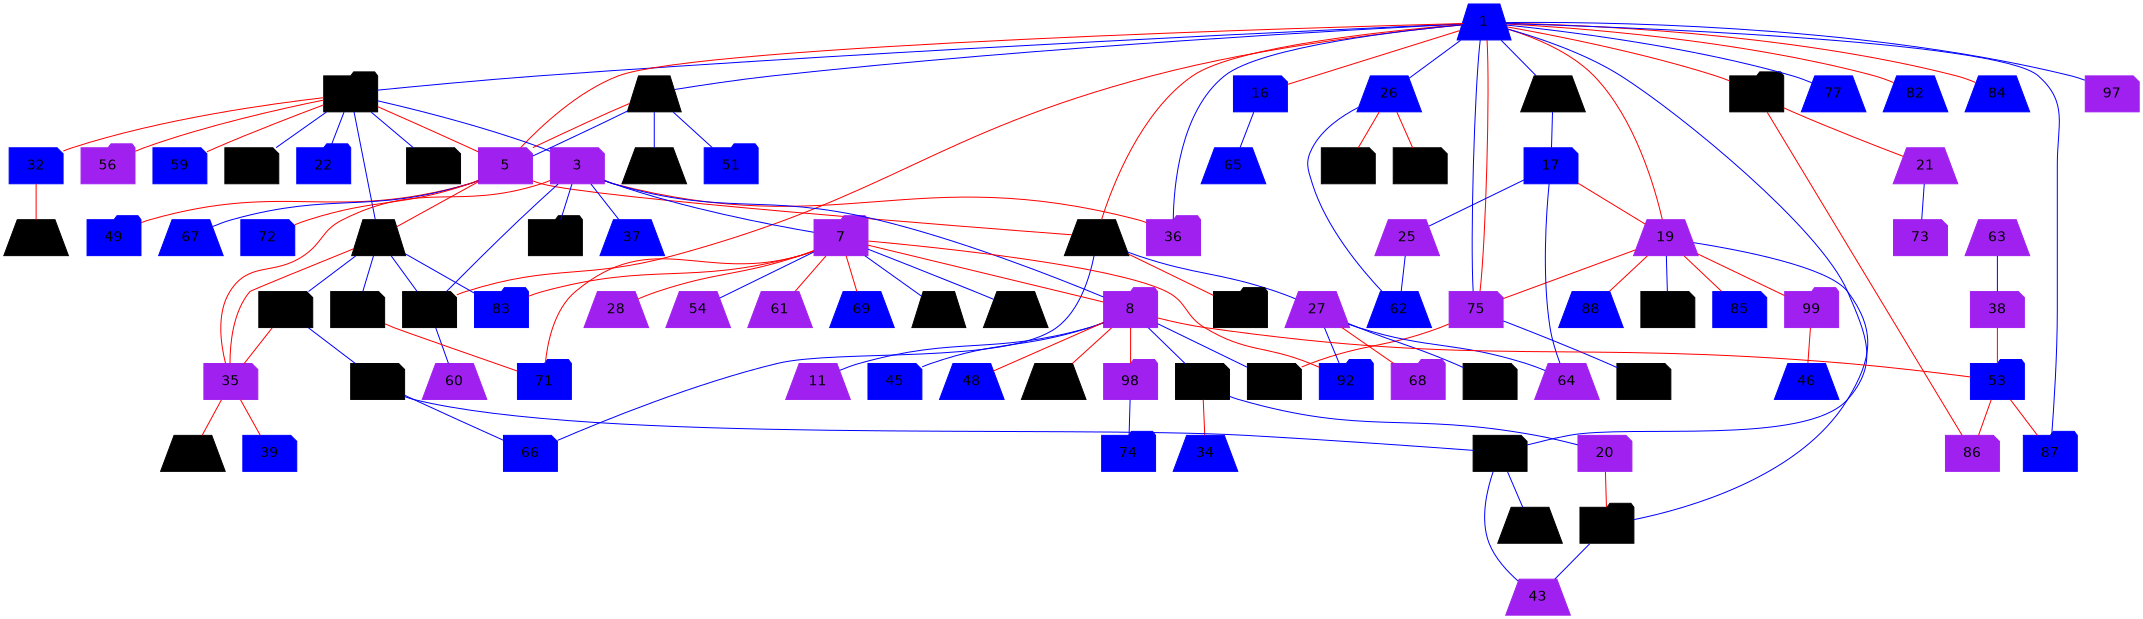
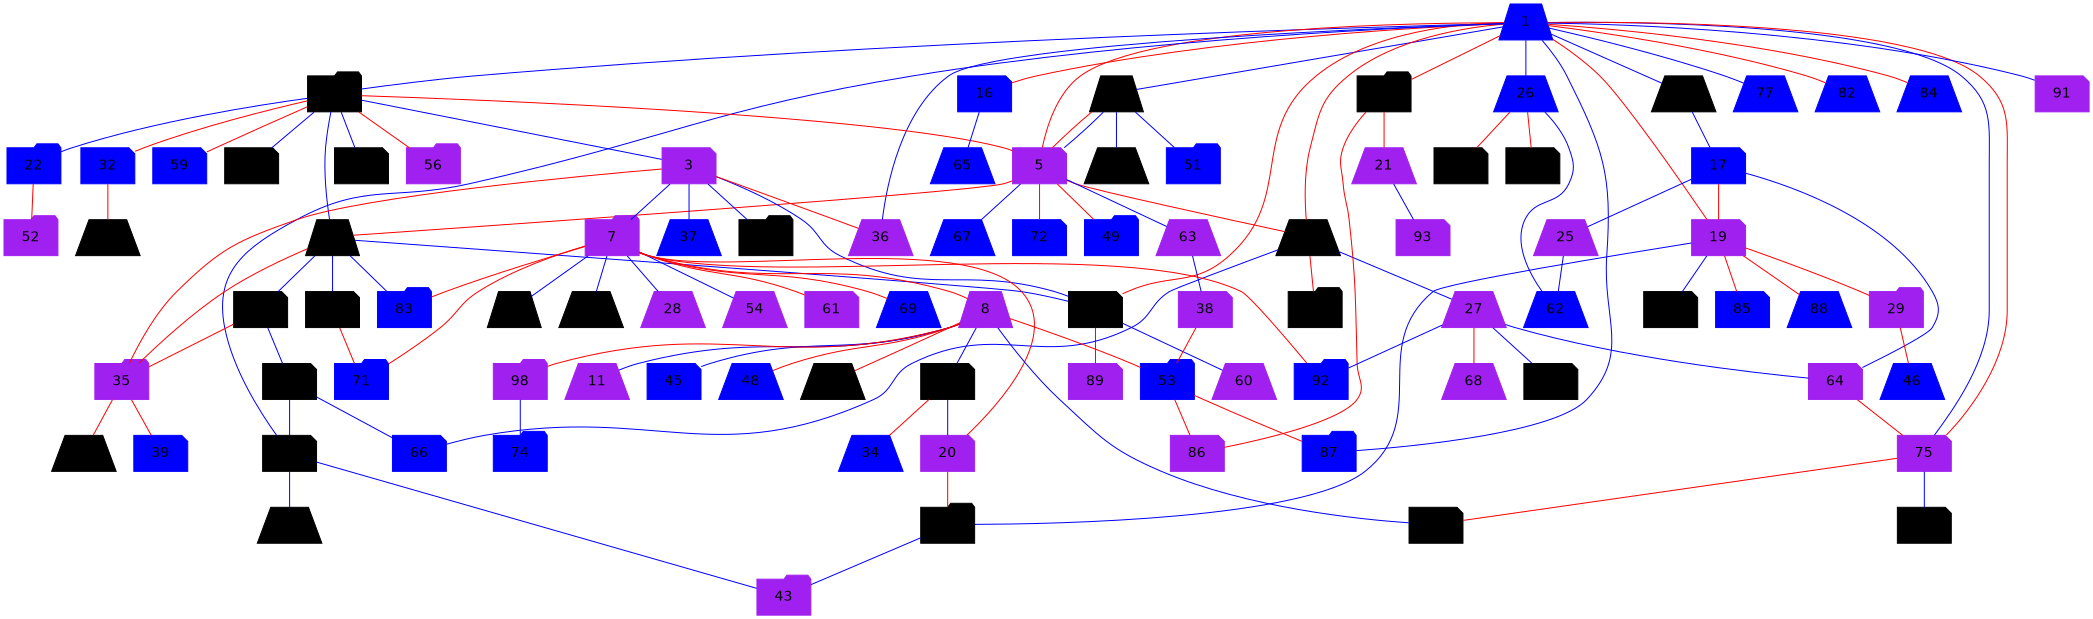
node "97": label "97" -> "91"
edge "5" -- "63": added
edge "3" -- "8": removed
node "52": added
node "36": shape folder -> trapezium
node "19": shape trapezium -> note
node "73": label "73" -> "93"
edge "7" -- "20": added
edge "19" -- "75": now "64" -- "75"
edge "7" -- "28": color red -> blue
node "61": shape trapezium -> note
node "8": shape folder -> trapezium
node "99": label "99" -> "29"
node "35": shape note -> folder
node "89": added
node "68": shape folder -> trapezium
node "64": shape trapezium -> note
node "43": shape trapezium -> folder
